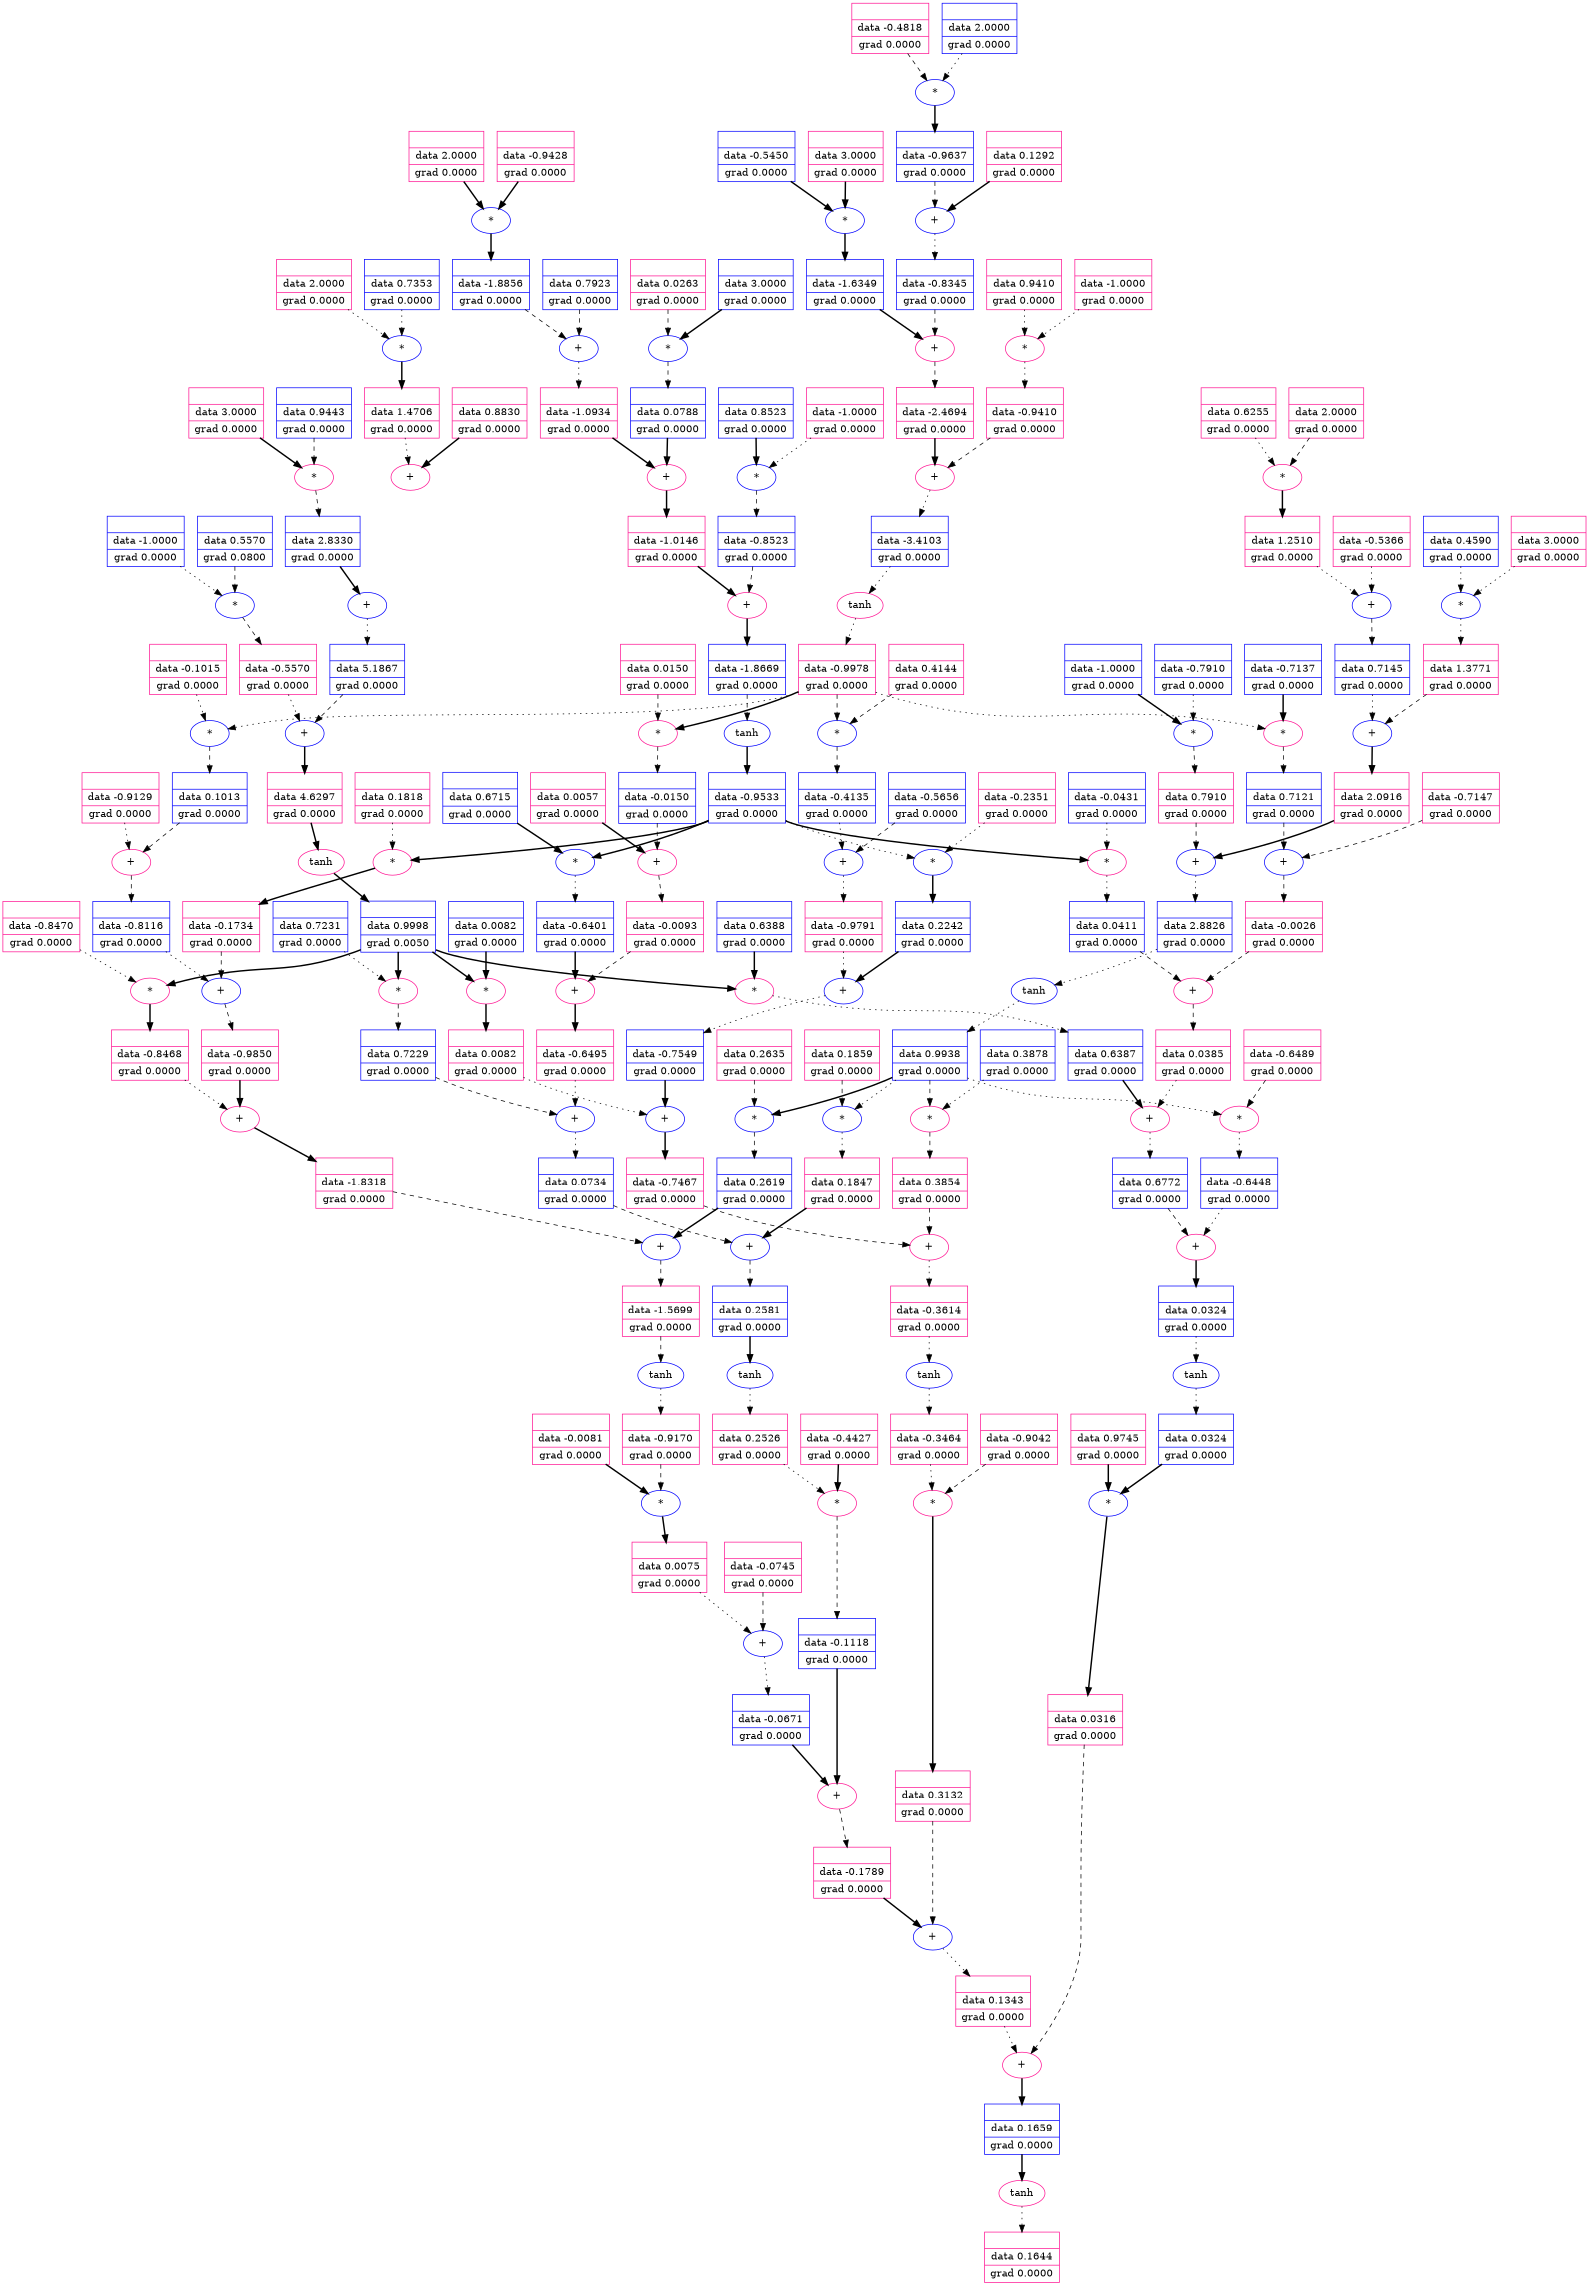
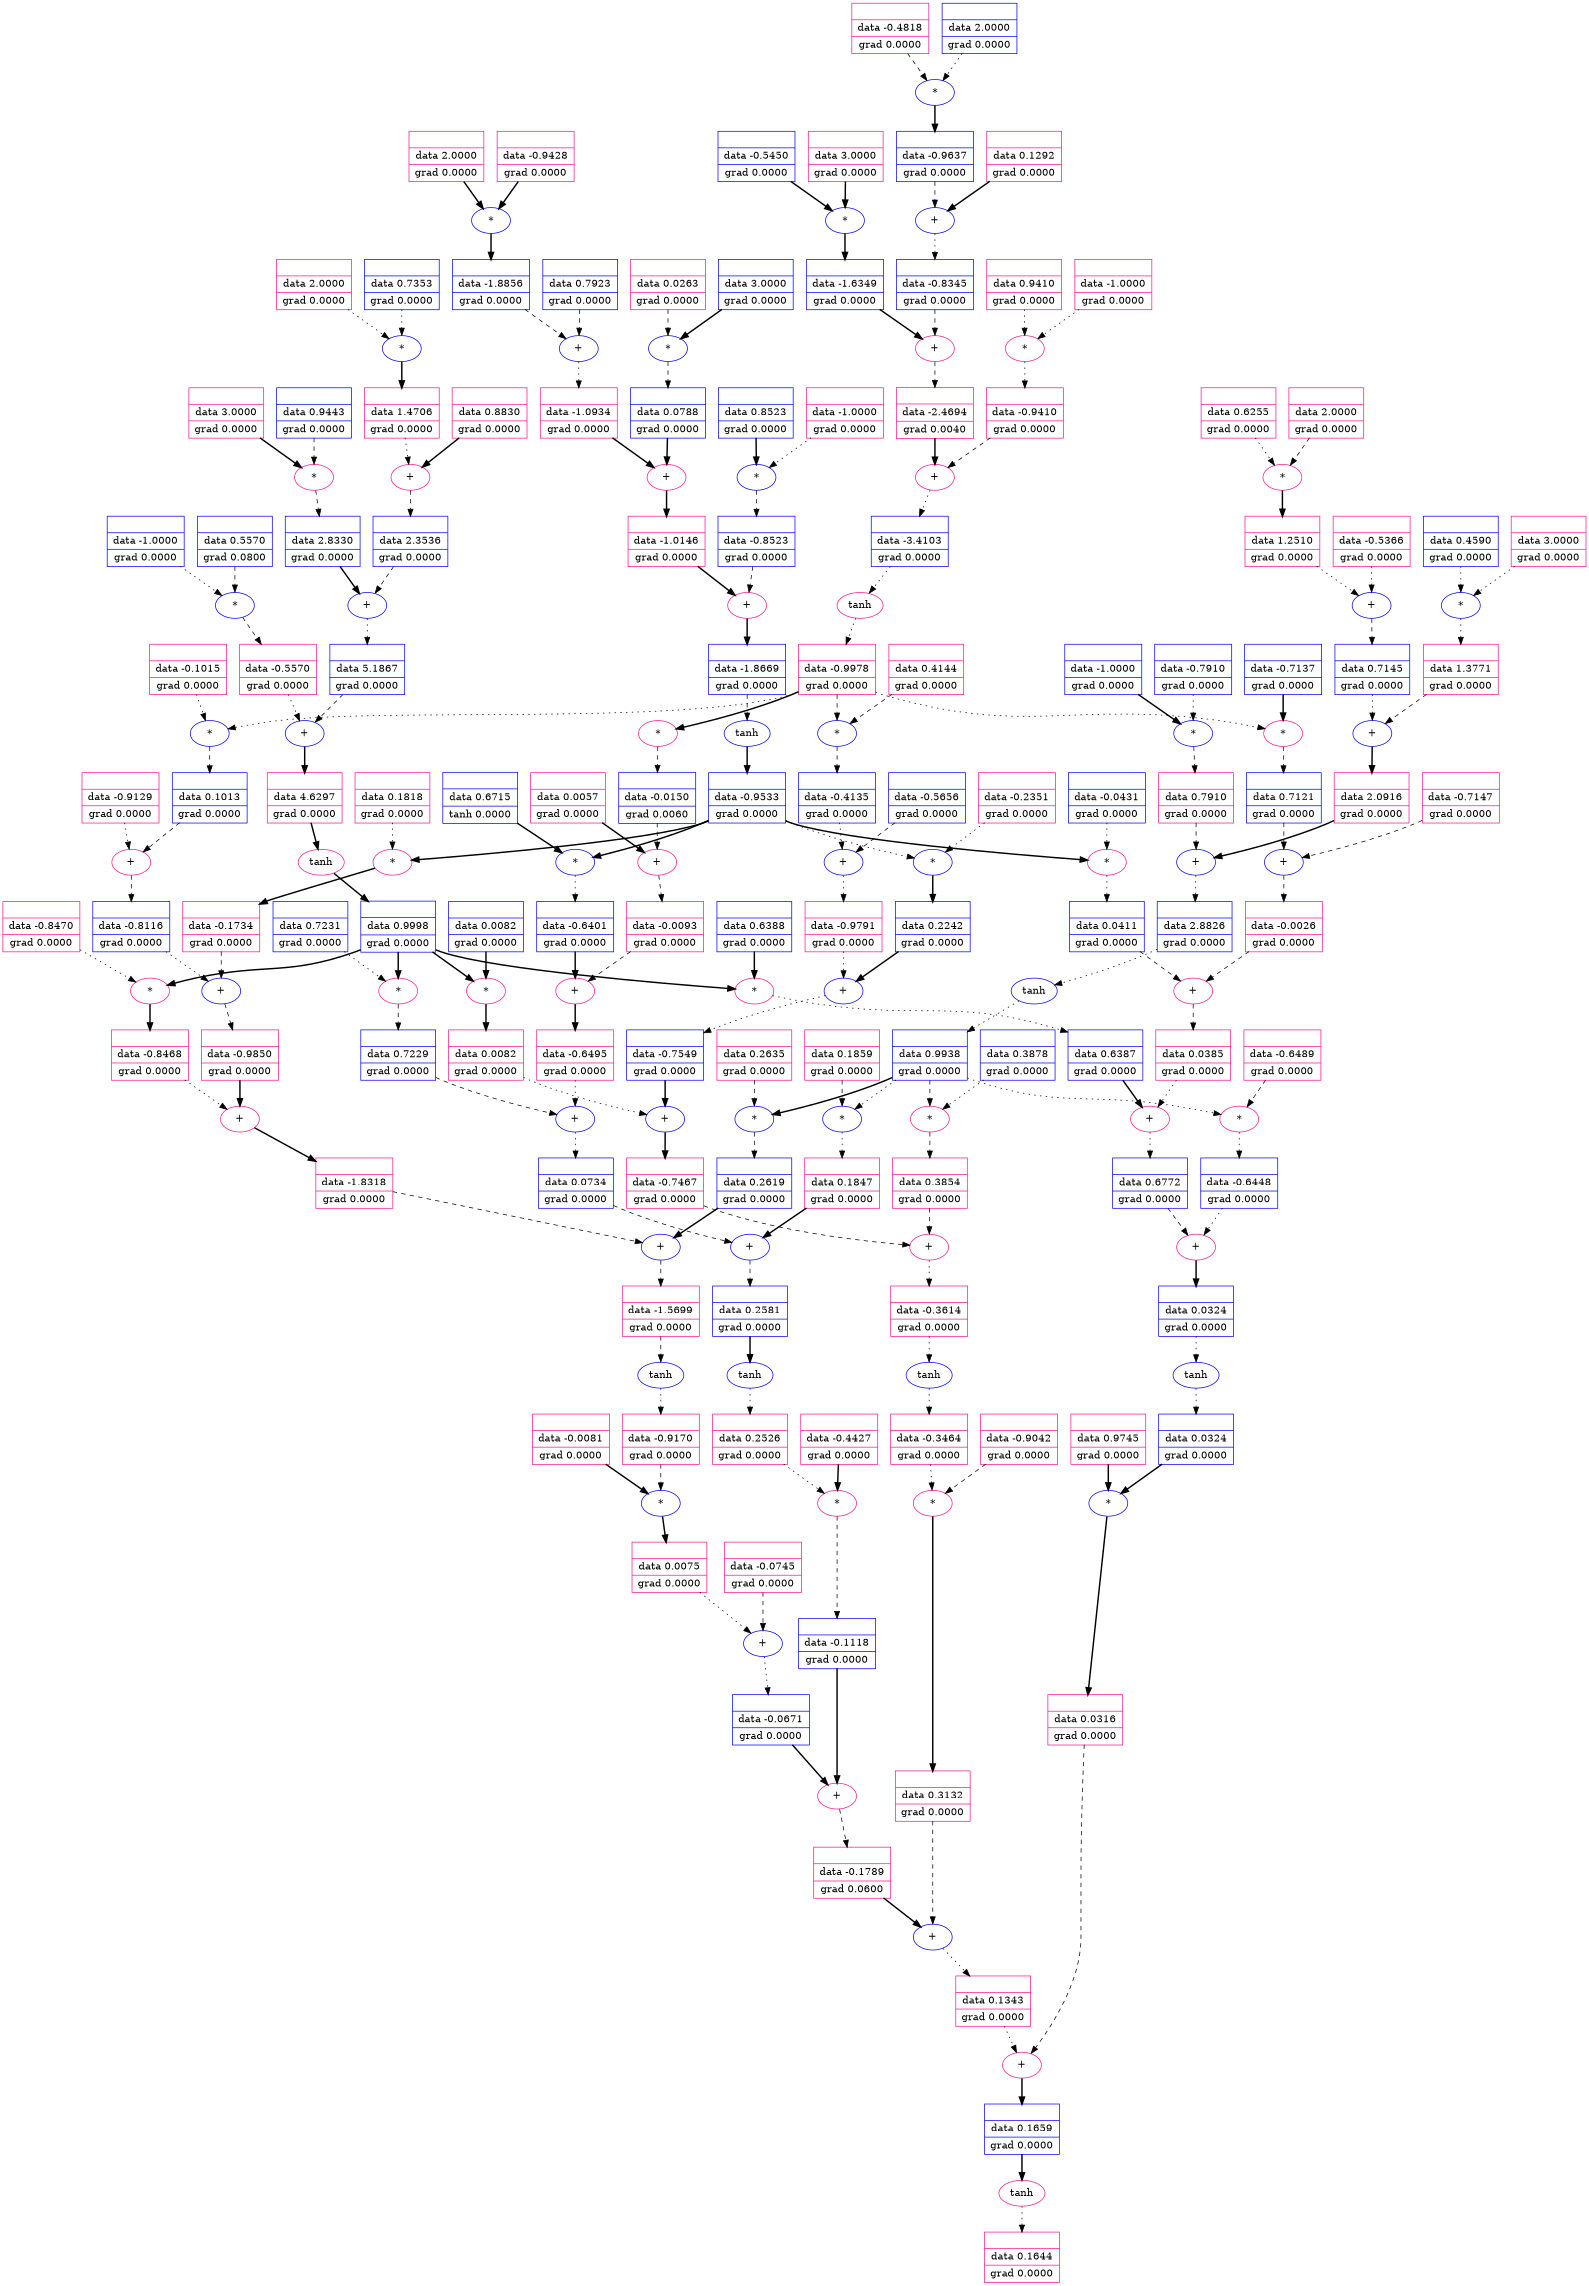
node "data -2.4694": text "grad 0.0000" -> "grad 0.0040"
node "data 2.3536": added
node "data 0.0150": removed
node "data 0.6715": text "grad 0.0000" -> "tanh 0.0000"
node "data -0.0150": text "grad 0.0000" -> "grad 0.0060"
node "data 0.9998": text "grad 0.0050" -> "grad 0.0000"
node "data -0.1789": text "grad 0.0000" -> "grad 0.0600"
